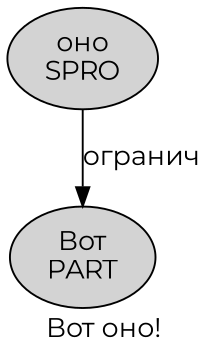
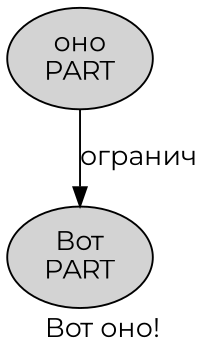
node "оно SPRO": label "оно SPRO" -> "оно PART"
